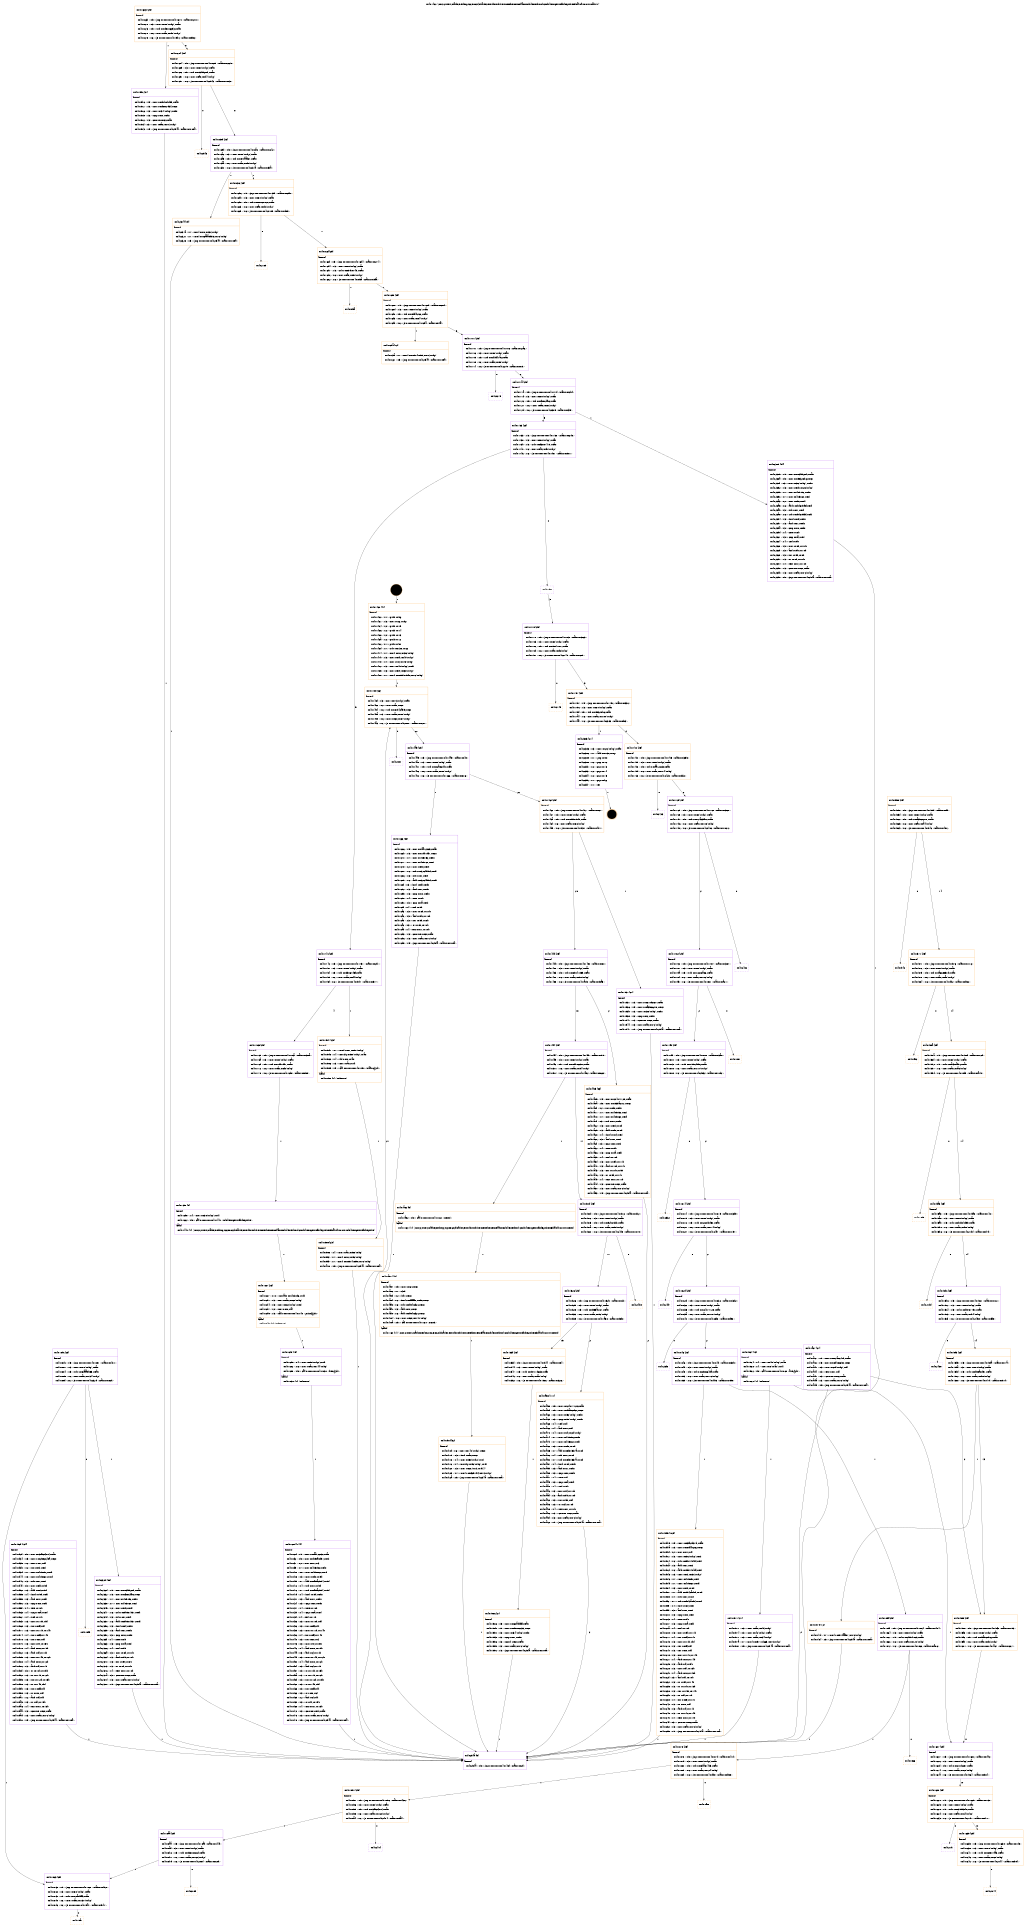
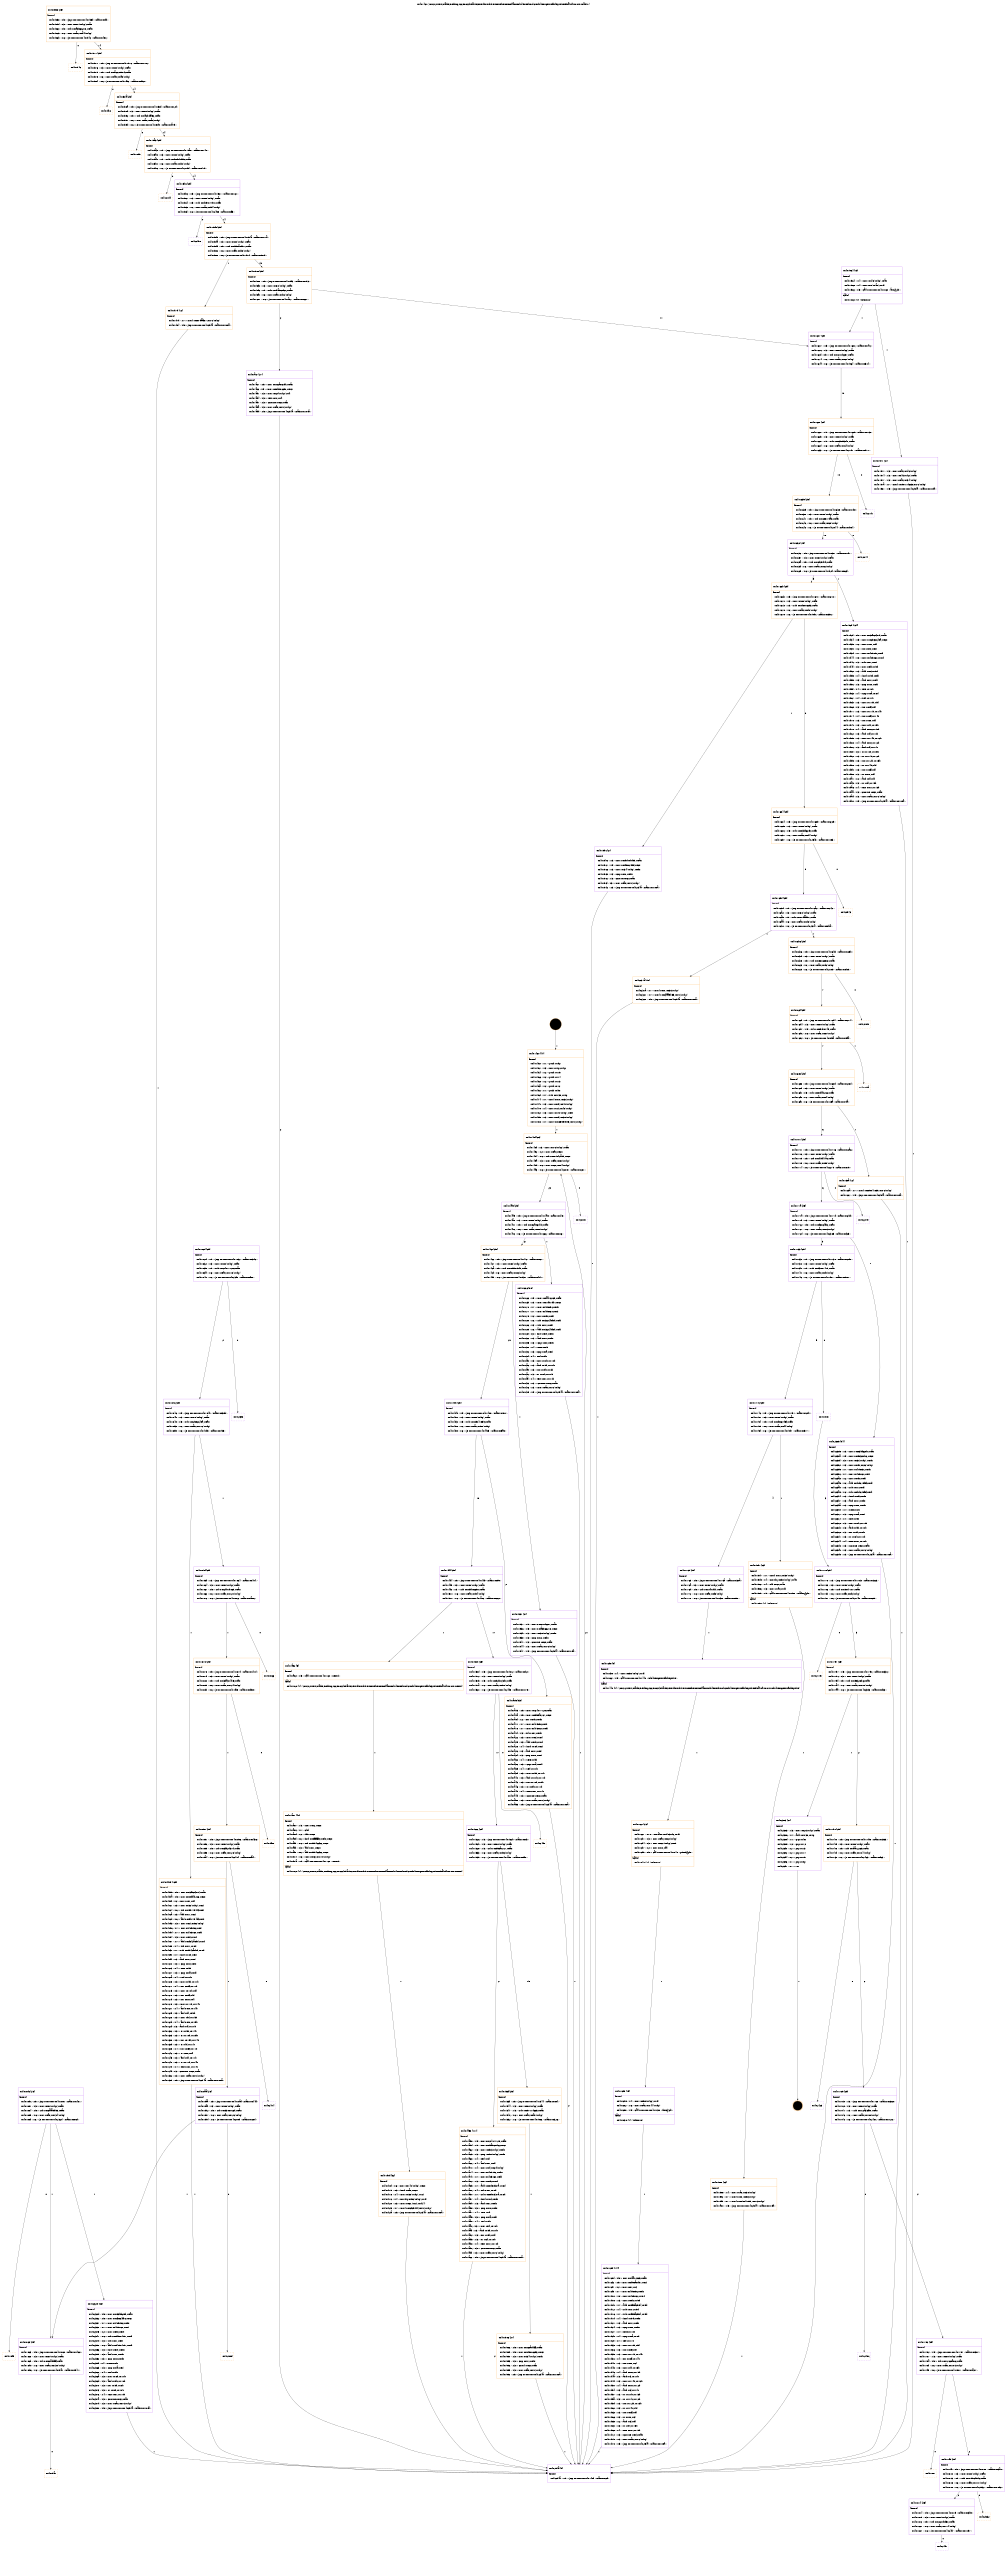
node "0x401652 [25]": added
edge "0x401814 [25]" -> "0x40182d [25]": removed, label "2"
edge "0x401ac7 [27]" -> "0x4015ee [25]": reversed
edge "0x401c5a [12]" -> "0x40254a [5]": added, label "1"
